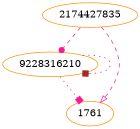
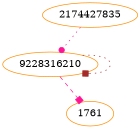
edge "2174427835" -> "9228316210": style dashed -> dotted
edge "2174427835" -> "1761": removed
edge "9228316210" -> "1761": style dotted -> dashed
